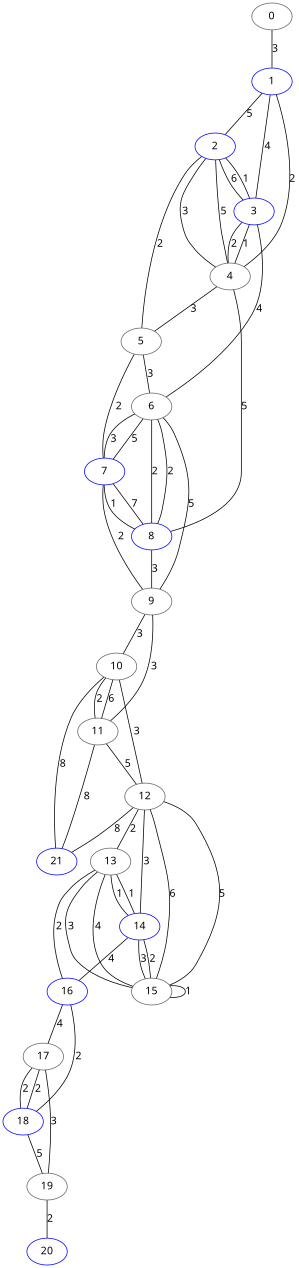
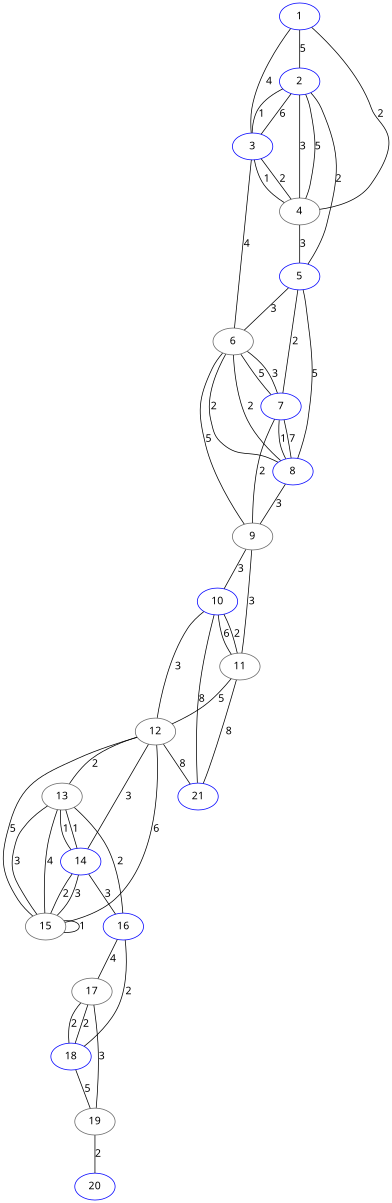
node "0": removed
node "5": color gray40 -> blue
edge "4" -- "8": now "5" -- "8"
node "10": color gray40 -> blue
edge "14" -- "16": label "4" -> "3"
